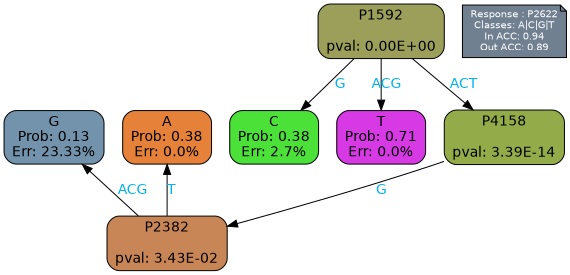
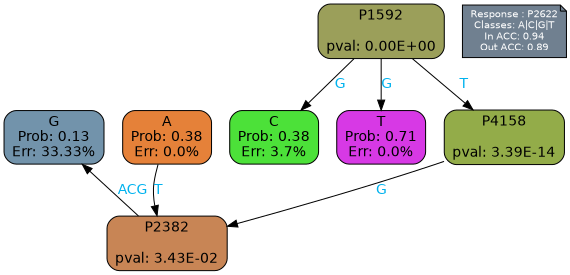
edge "P1592 pval: 0.00E+00" -> "T Prob: 0.71 Err: 0.0%": label "ACG" -> "G"
edge "P1592 pval: 0.00E+00" -> "P4158 pval: 3.39E-14": label "ACT" -> "T"
node "G Prob: 0.13 Err: 23.33%": label "G Prob: 0.13 Err: 23.33%" -> "G Prob: 0.13 Err: 33.33%"
node "C Prob: 0.38 Err: 2.7%": label "C Prob: 0.38 Err: 2.7%" -> "C Prob: 0.38 Err: 3.7%"
edge "P2382 pval: 3.43E-02" -> "A Prob: 0.38 Err: 0.0%": reversed
